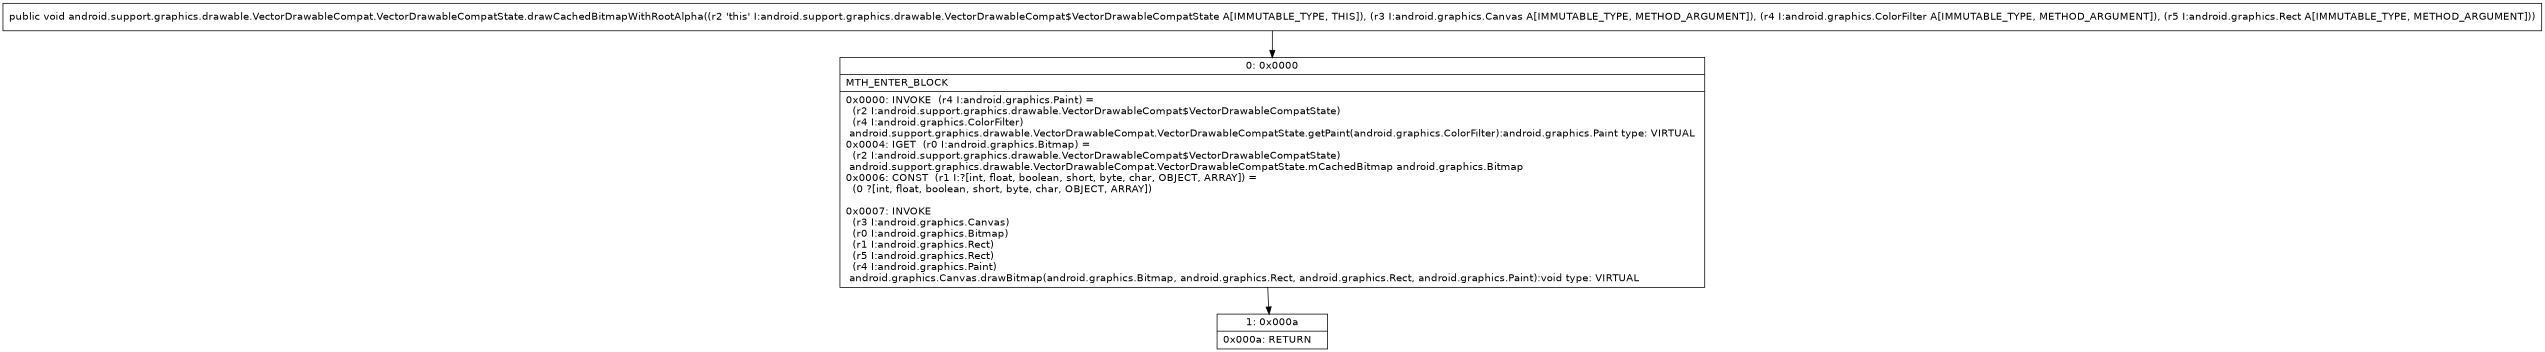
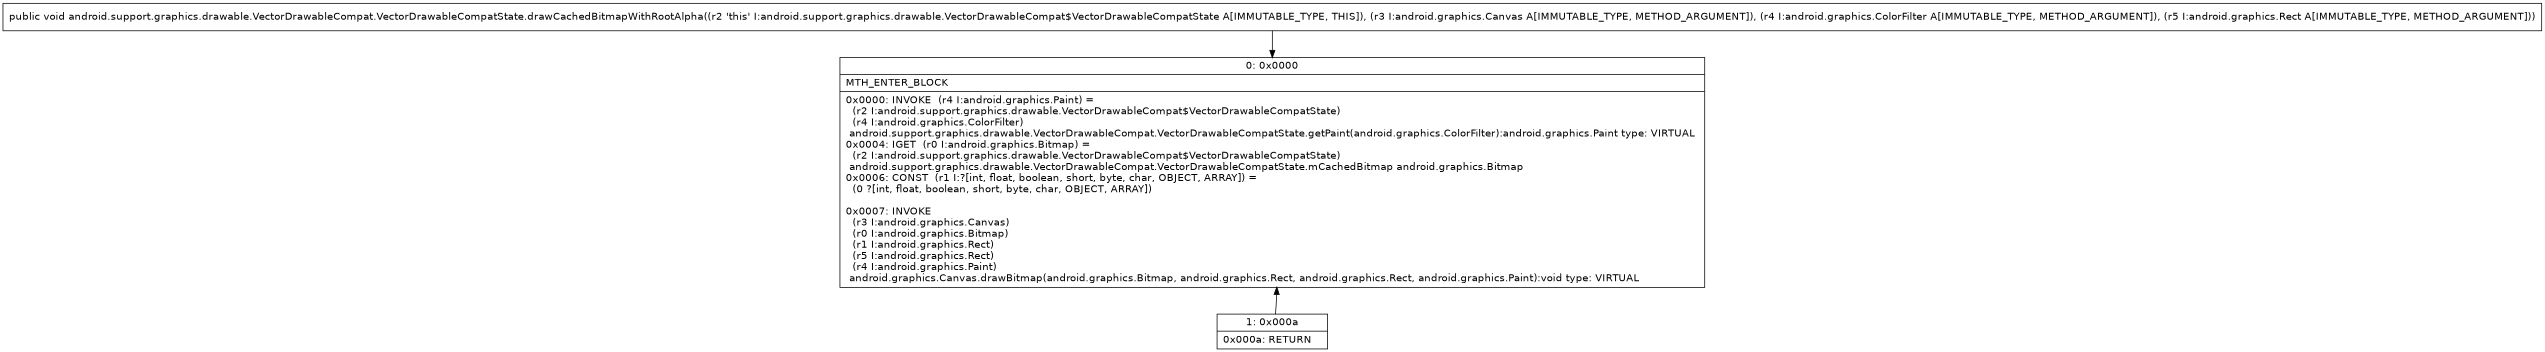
edge "0: 0x0000" -> "1: 0x000a": reversed
